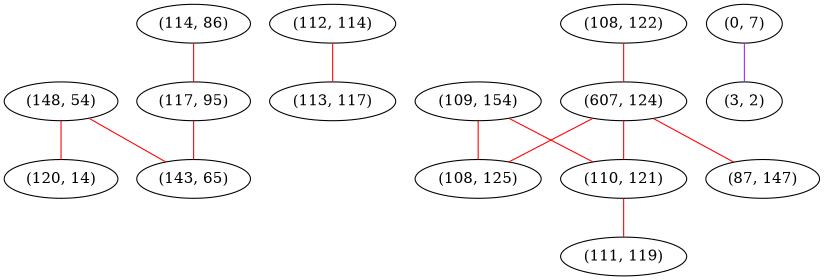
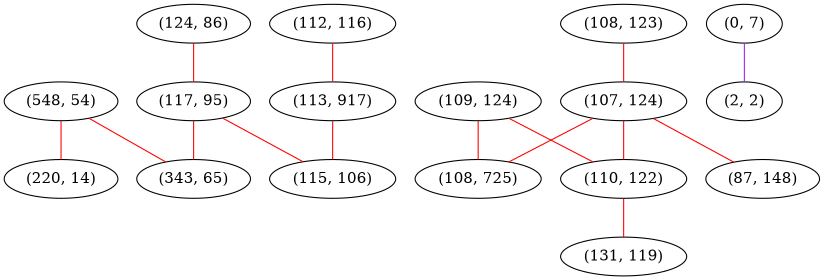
node "(114, 86)": label "(114, 86)" -> "(124, 86)"
node "(112, 114)": label "(112, 114)" -> "(112, 116)"
node "(108, 122)": label "(108, 122)" -> "(108, 123)"
node "(148, 54)": label "(148, 54)" -> "(548, 54)"
node "(113, 117)": label "(113, 117)" -> "(113, 917)"
node "(109, 154)": label "(109, 154)" -> "(109, 124)"
node "(607, 124)": label "(607, 124)" -> "(107, 124)"
node "(3, 2)": label "(3, 2)" -> "(2, 2)"
node "(120, 14)": label "(120, 14)" -> "(220, 14)"
node "(143, 65)": label "(143, 65)" -> "(343, 65)"
node "(115, 106)": added
node "(108, 125)": label "(108, 125)" -> "(108, 725)"
node "(110, 121)": label "(110, 121)" -> "(110, 122)"
node "(87, 147)": label "(87, 147)" -> "(87, 148)"
node "(111, 119)": label "(111, 119)" -> "(131, 119)"
